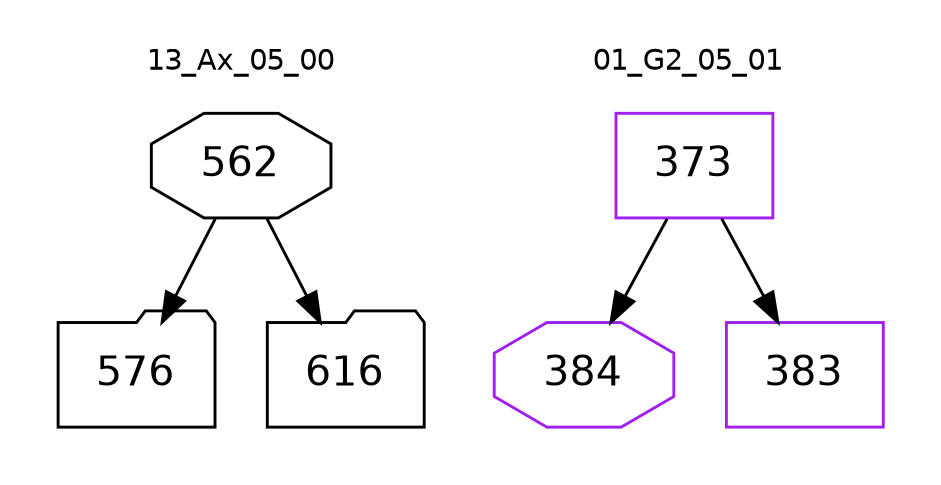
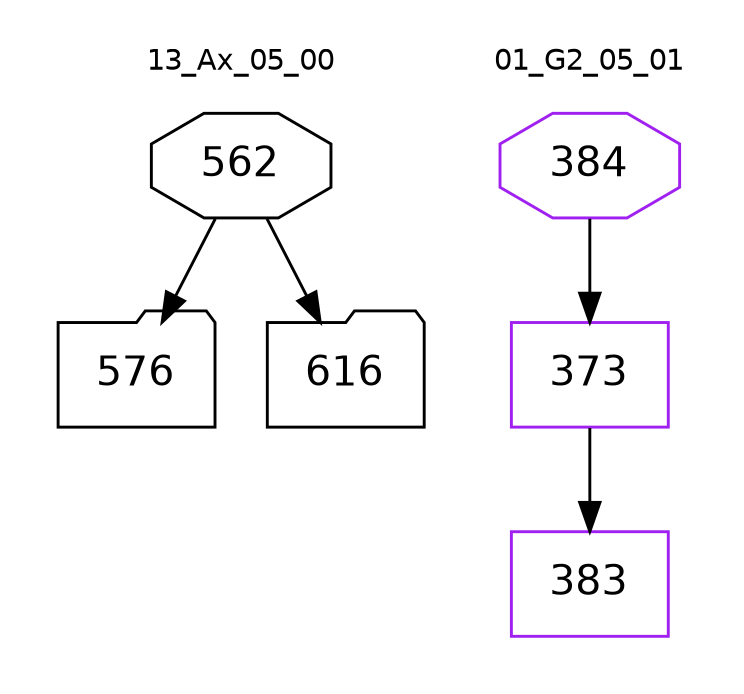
edge "373" -> "384": reversed
